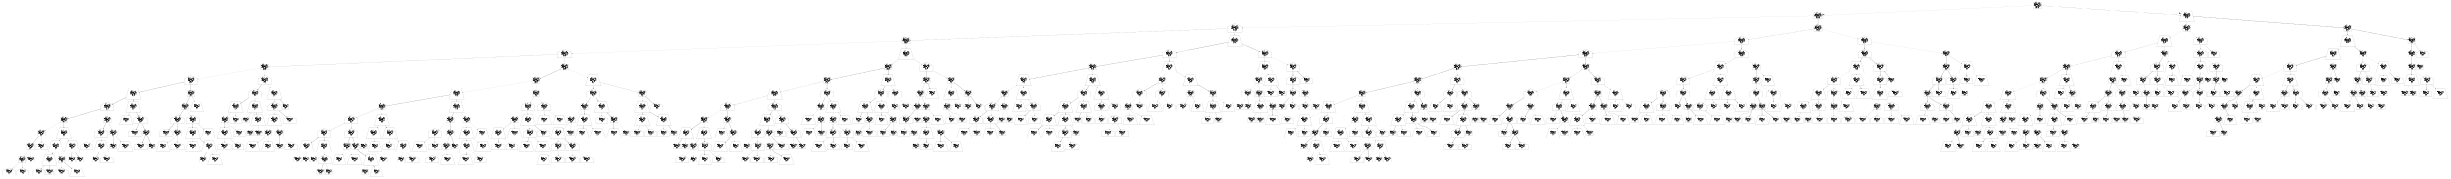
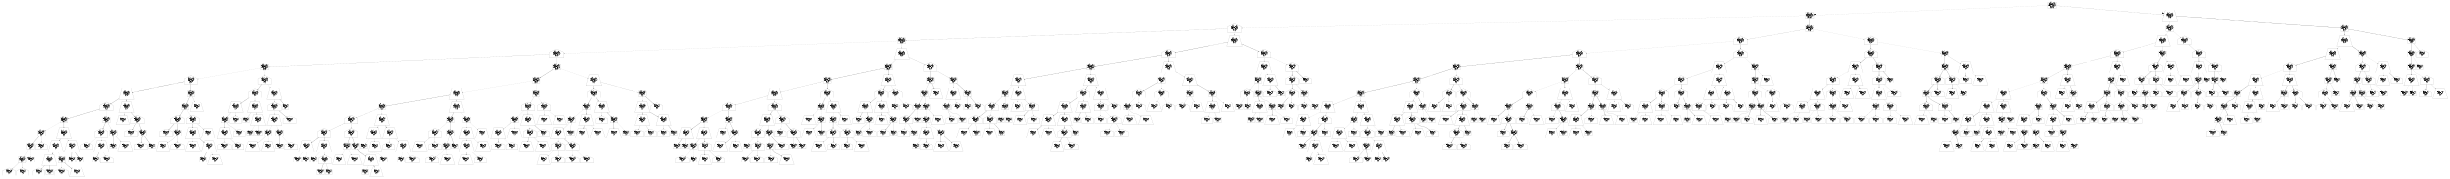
node "entropy = 0.0 samples = 3 value = [[3, 0] [3, 0] [0, 3]]": removed
